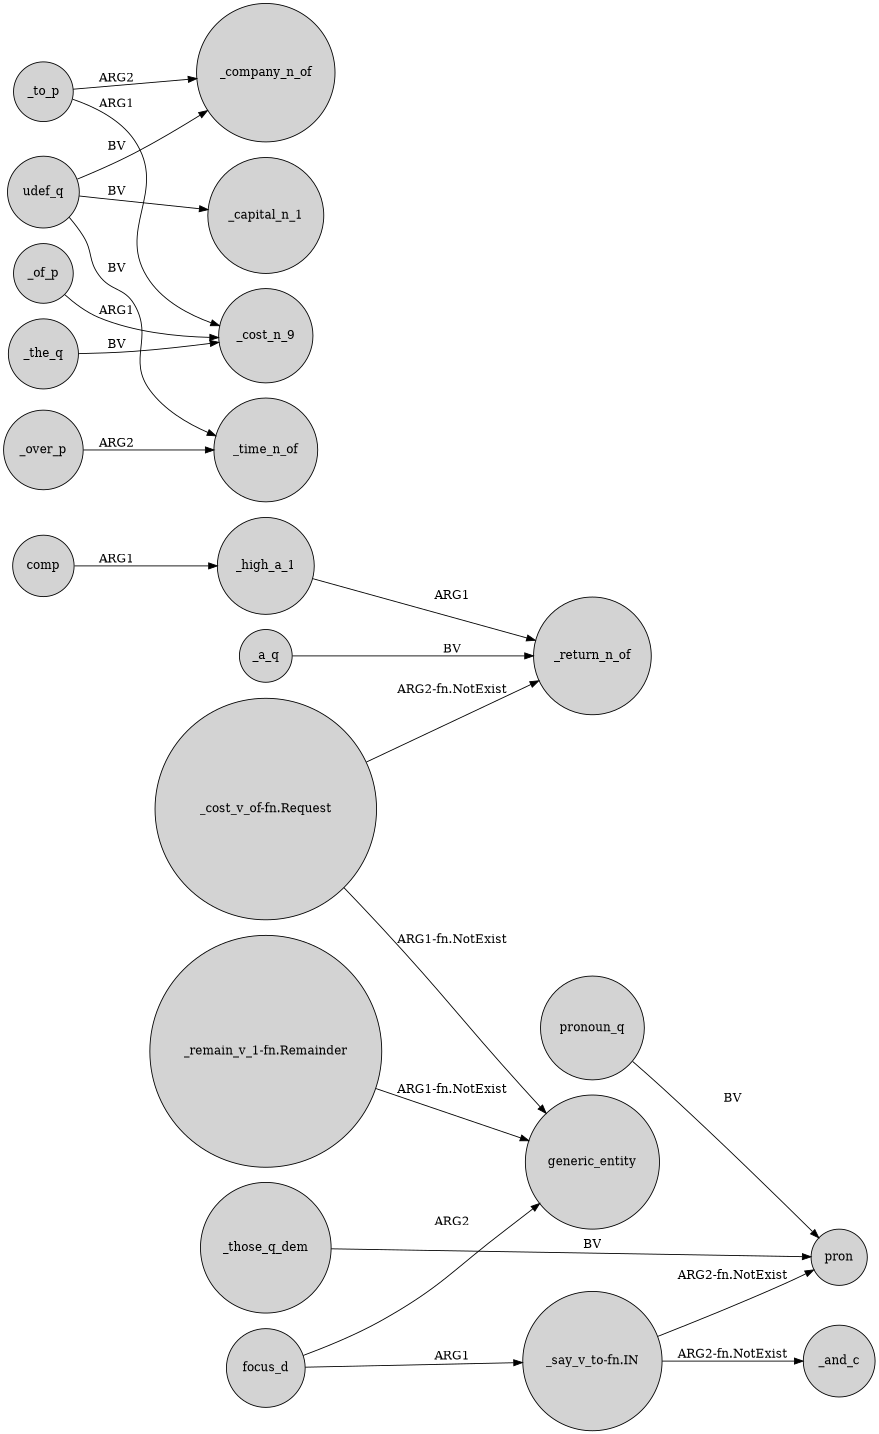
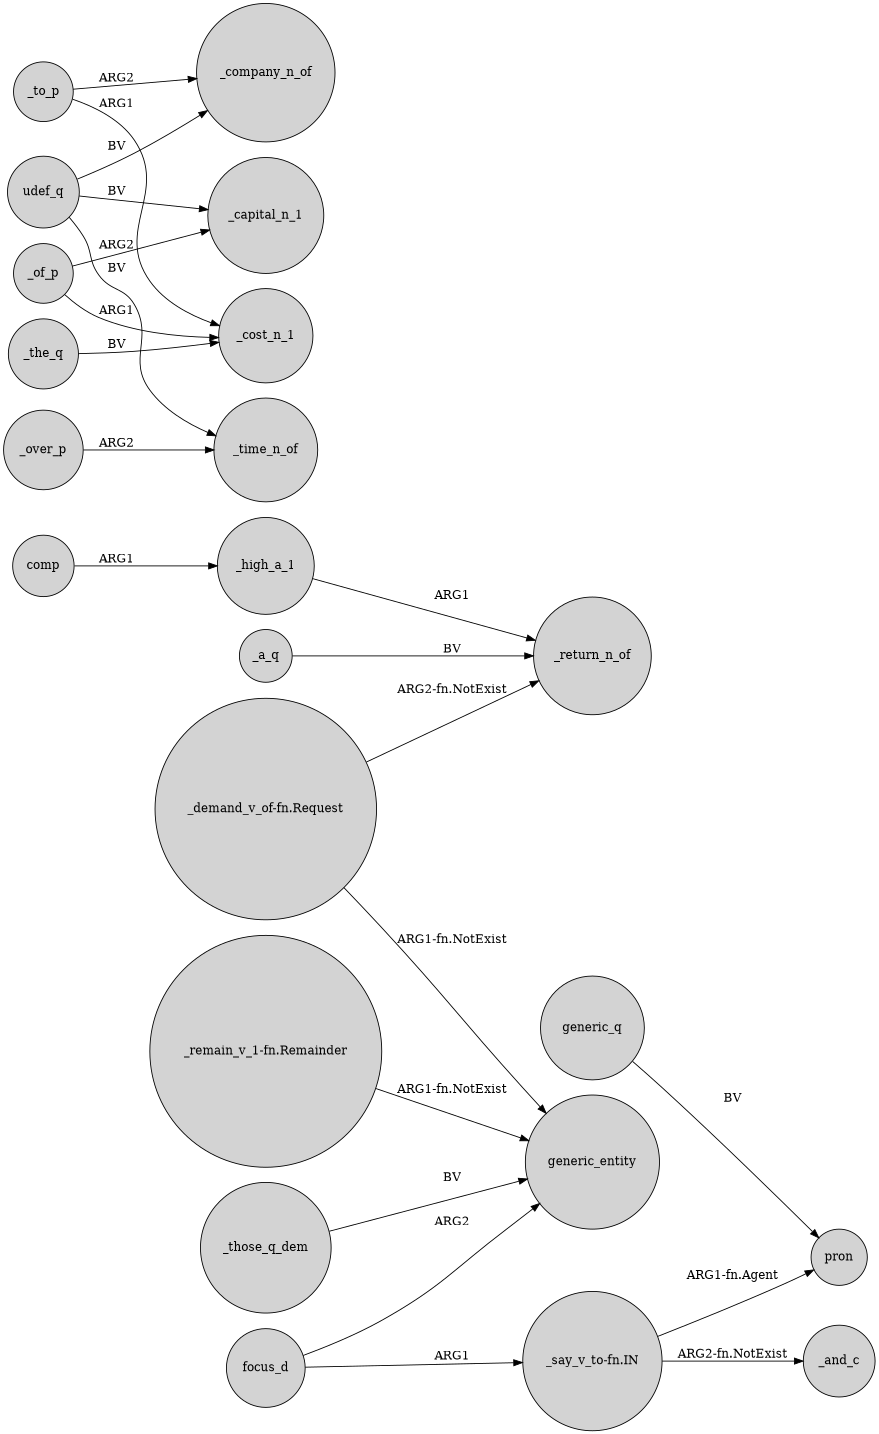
edge "_of_p" -> "_capital_n_1": added, label "ARG2"
node "_cost_n_9": label "_cost_n_9" -> "_cost_n_1"
node "_cost_v_of-fn.Request": label "_cost_v_of-fn.Request" -> "_demand_v_of-fn.Request"
node "pronoun_q": label "pronoun_q" -> "generic_q"
edge "_those_q_dem" -> "pron": now "_those_q_dem" -> "generic_entity"
edge "_say_v_to-fn.IN" -> "pron": label "ARG2-fn.NotExist" -> "ARG1-fn.Agent"
